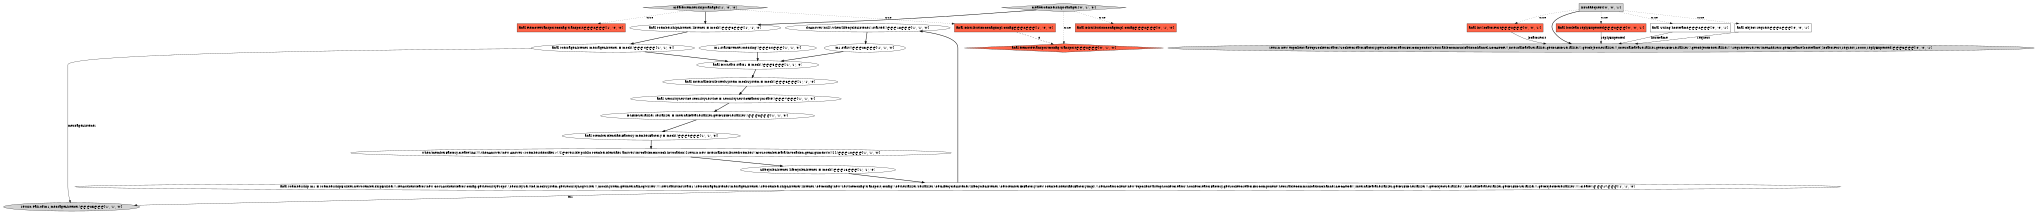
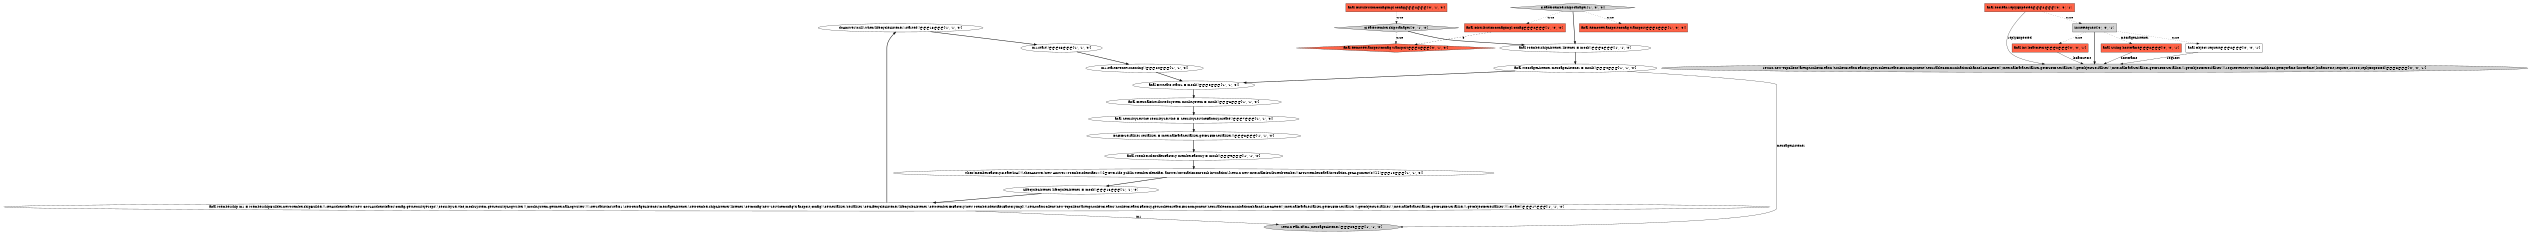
edge "createMembershipManager['0', '1', '0']" -> "final DistributionConfigImpl config@@@2@@@['0', '1', '0']": reversed
edge "issueRequest['0', '0', '1']" -> "final boolean replyExpected@@@2@@@['0', '0', '1']": reversed
edge "issueRequest['0', '0', '1']" -> "final String hostName@@@2@@@['0', '0', '1']": label "true" -> "messageListener"
node "final String hostName@@@2@@@['0', '0', '1']": fillcolor white -> tomato
edge "m1.start()@@@23@@@['1', '1', '0']" -> "final DMStats stats1 = mock()@@@5@@@['1', '1', '0']": now "m1.start()@@@23@@@['1', '1', '0']" -> "m1.startEventProcessing()@@@24@@@['1', '1', '0']"
